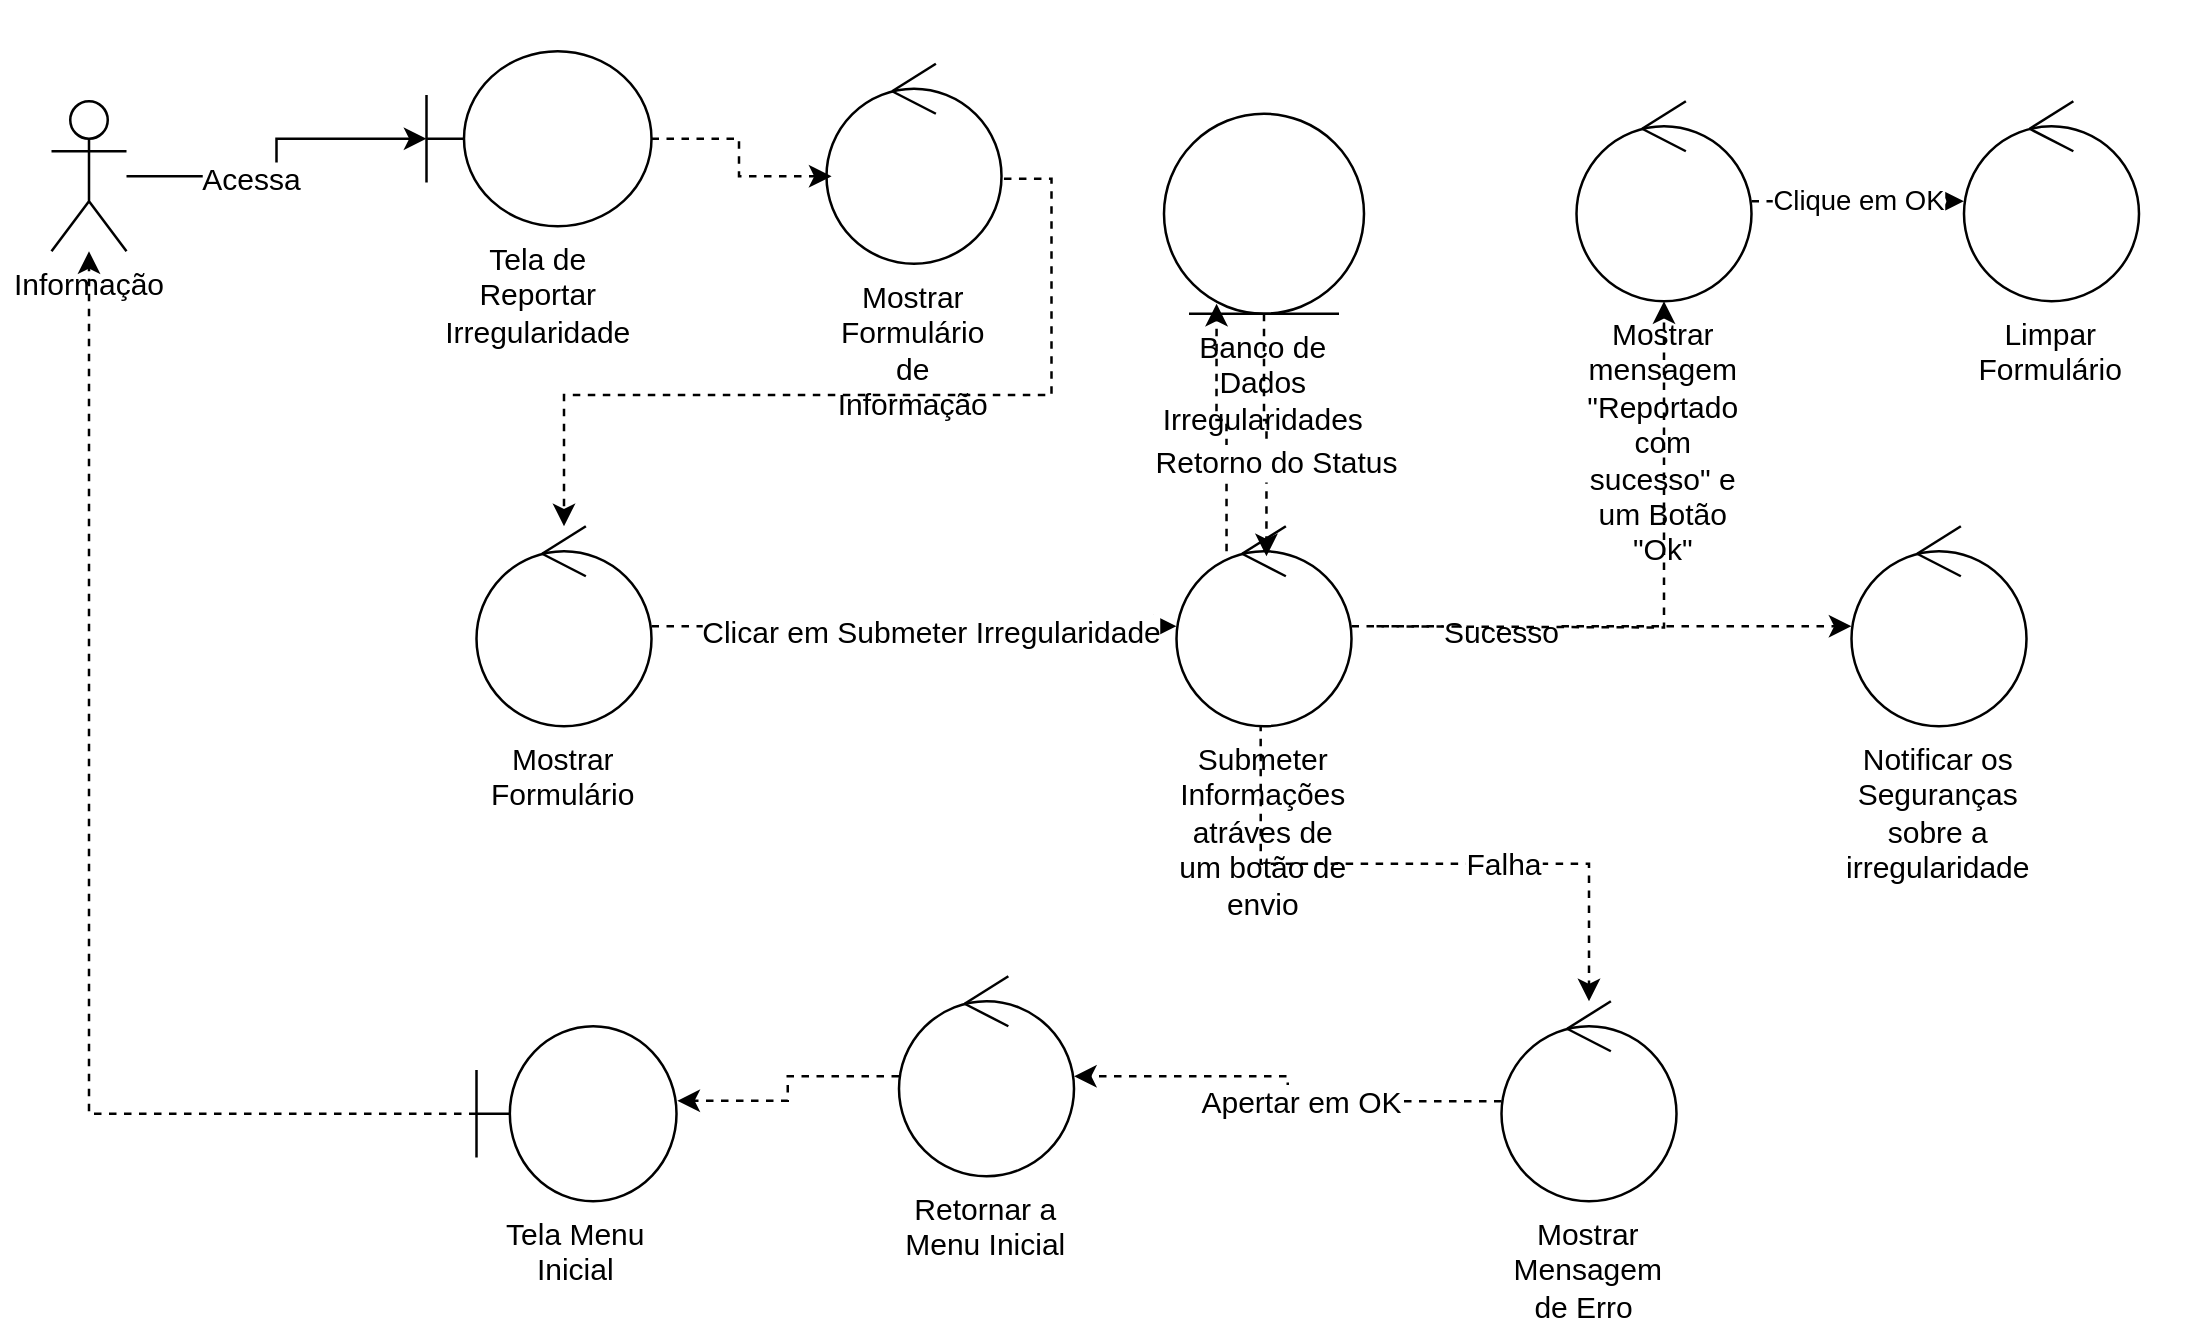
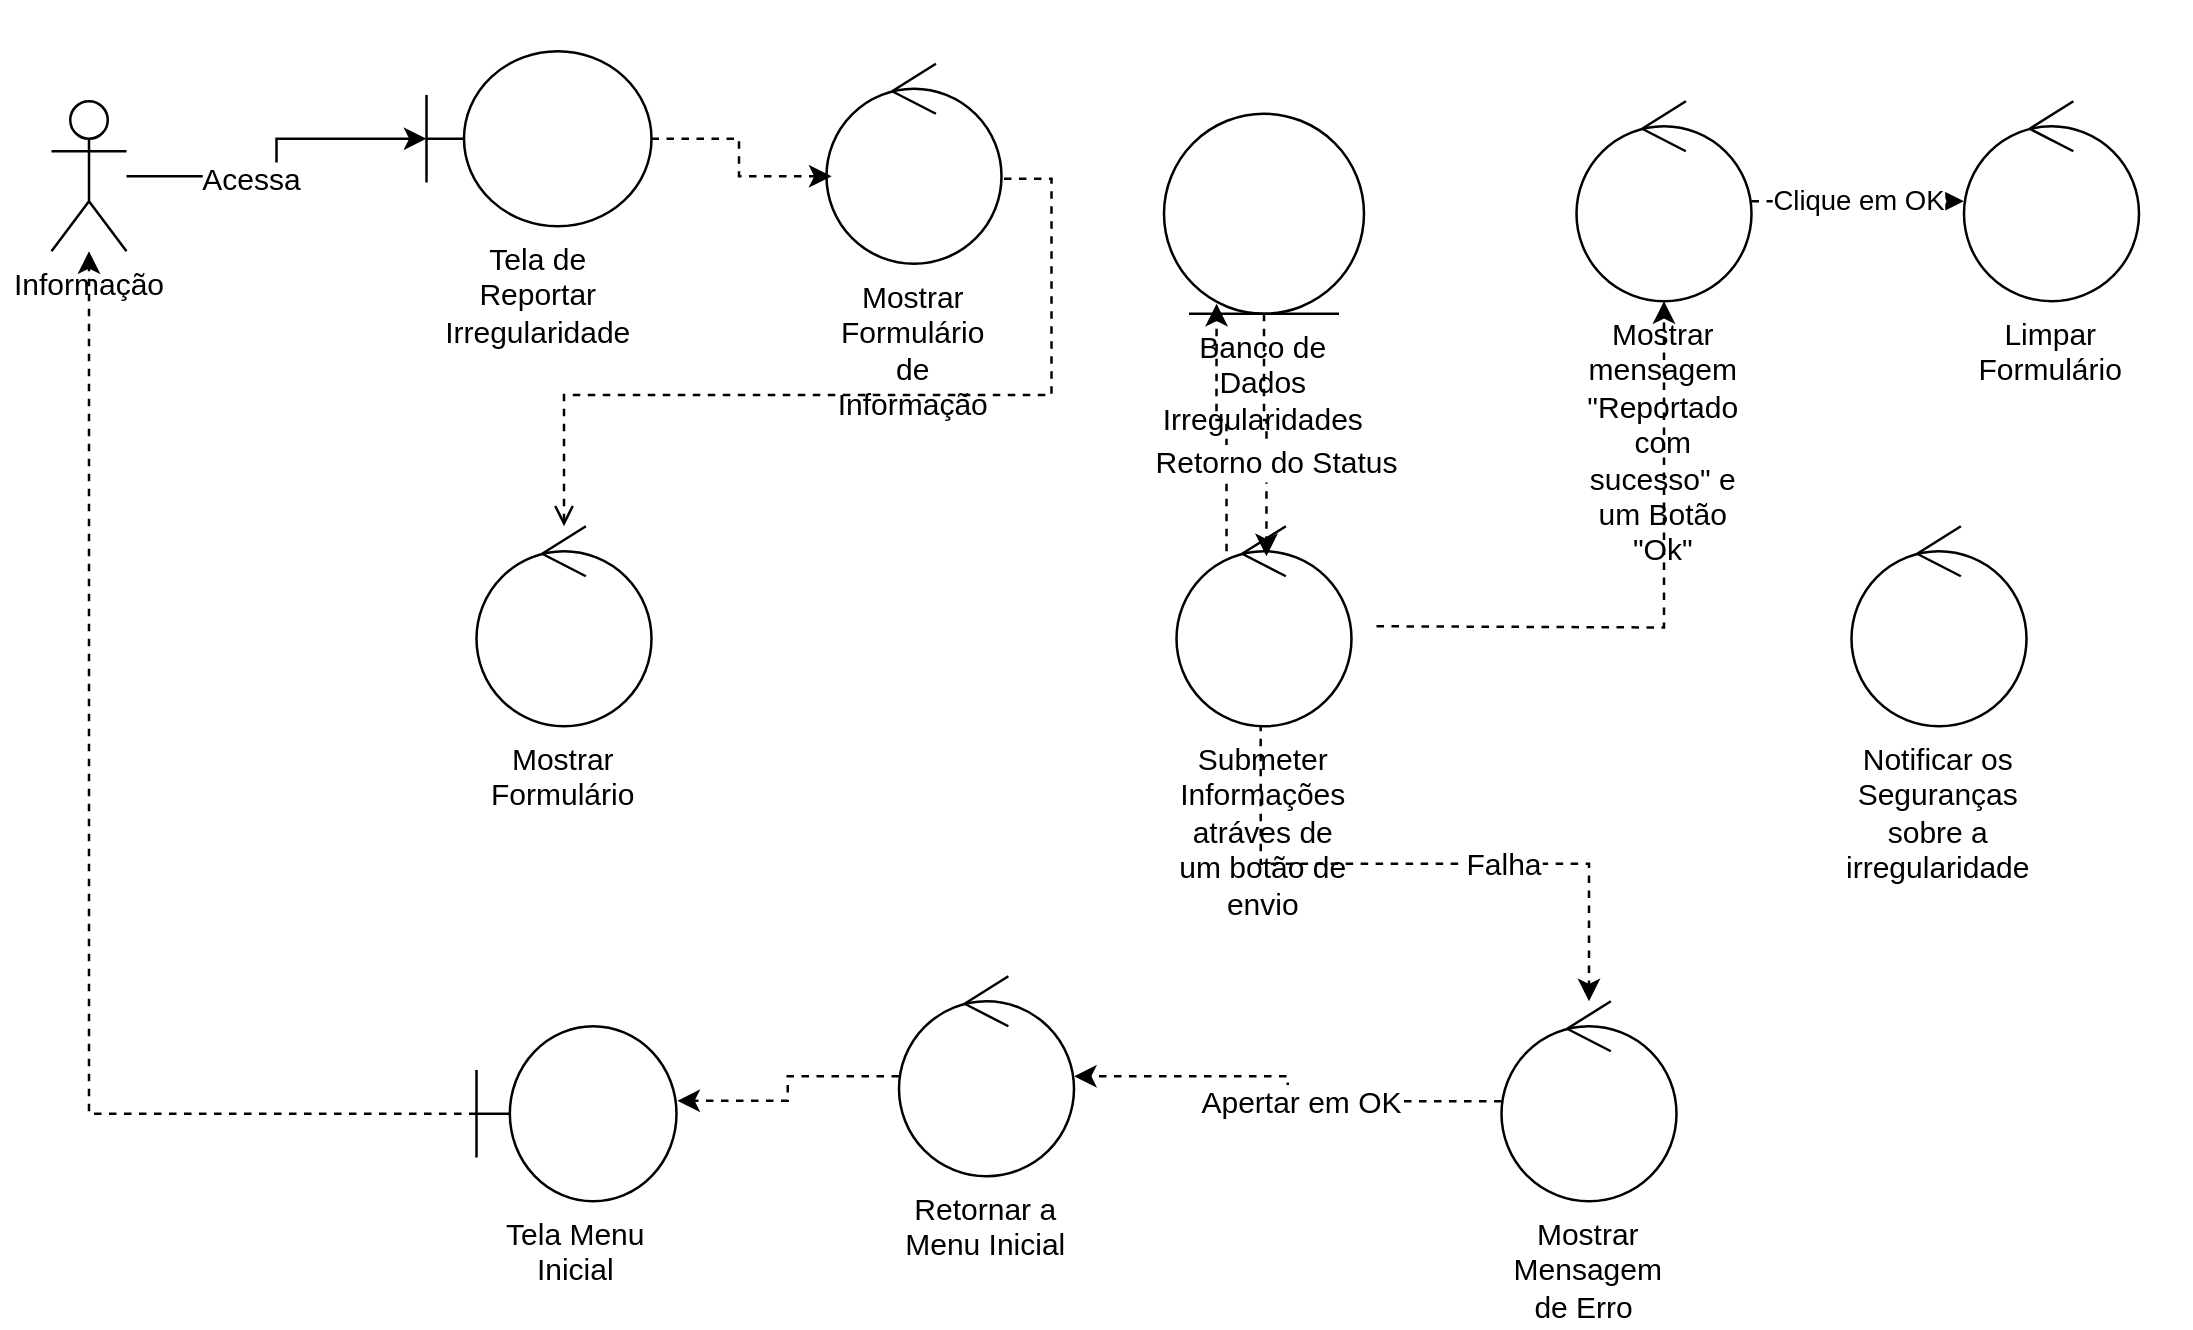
edge "Mostrar Formulário de Informação" -> "Mostrar Formulário": arrowhead classic -> open
edge "Mostrar Formulário" -> "Submeter Informações atráves de um botão de envio": removed, label "Clicar em Submeter Irregularidade"
edge "Submeter Informações atráves de um botão de envio" -> "Notificar os Seguranças sobre a irregularidade": removed, label "Sucesso"
